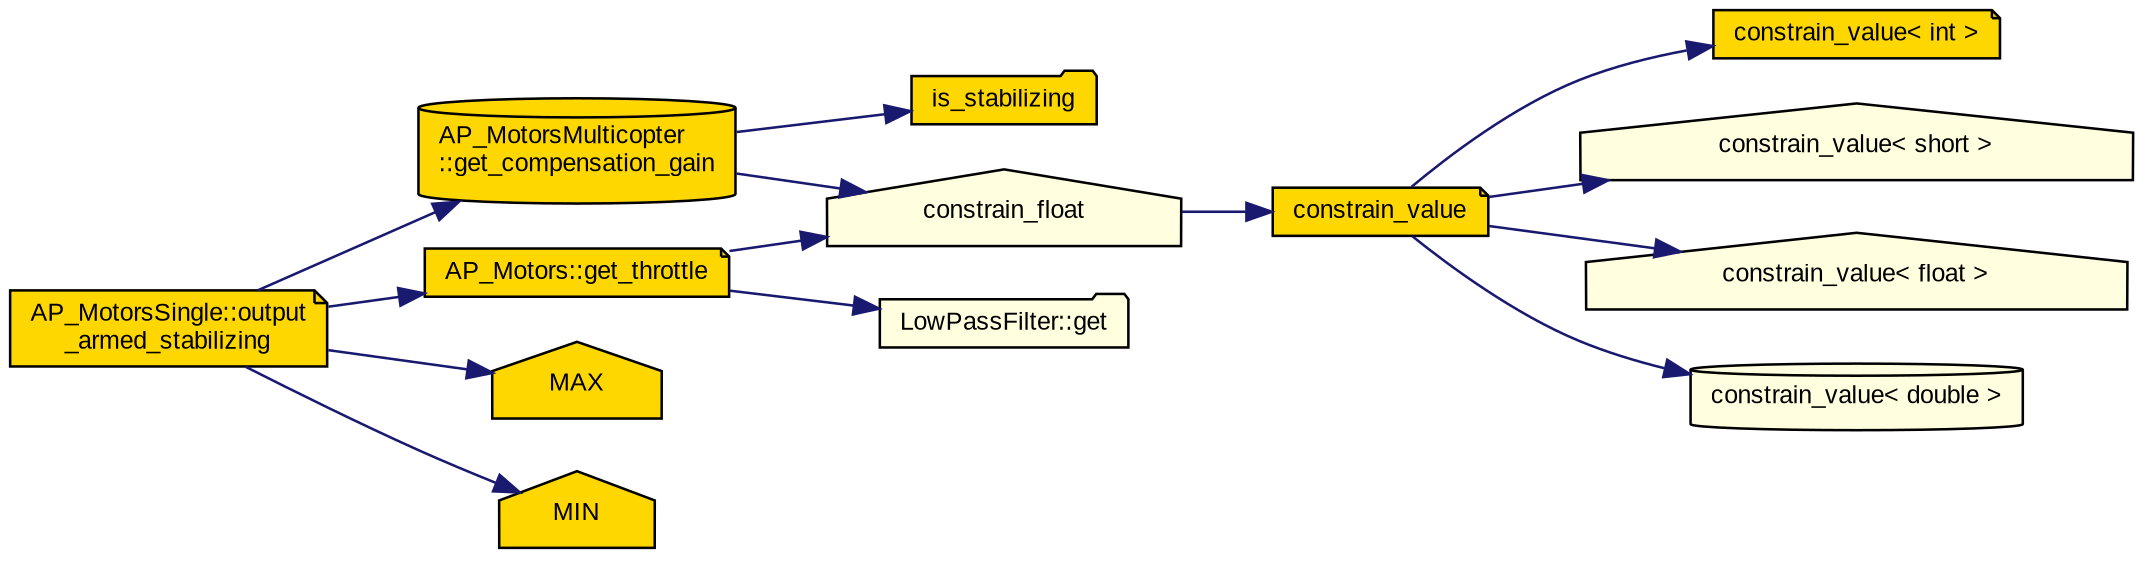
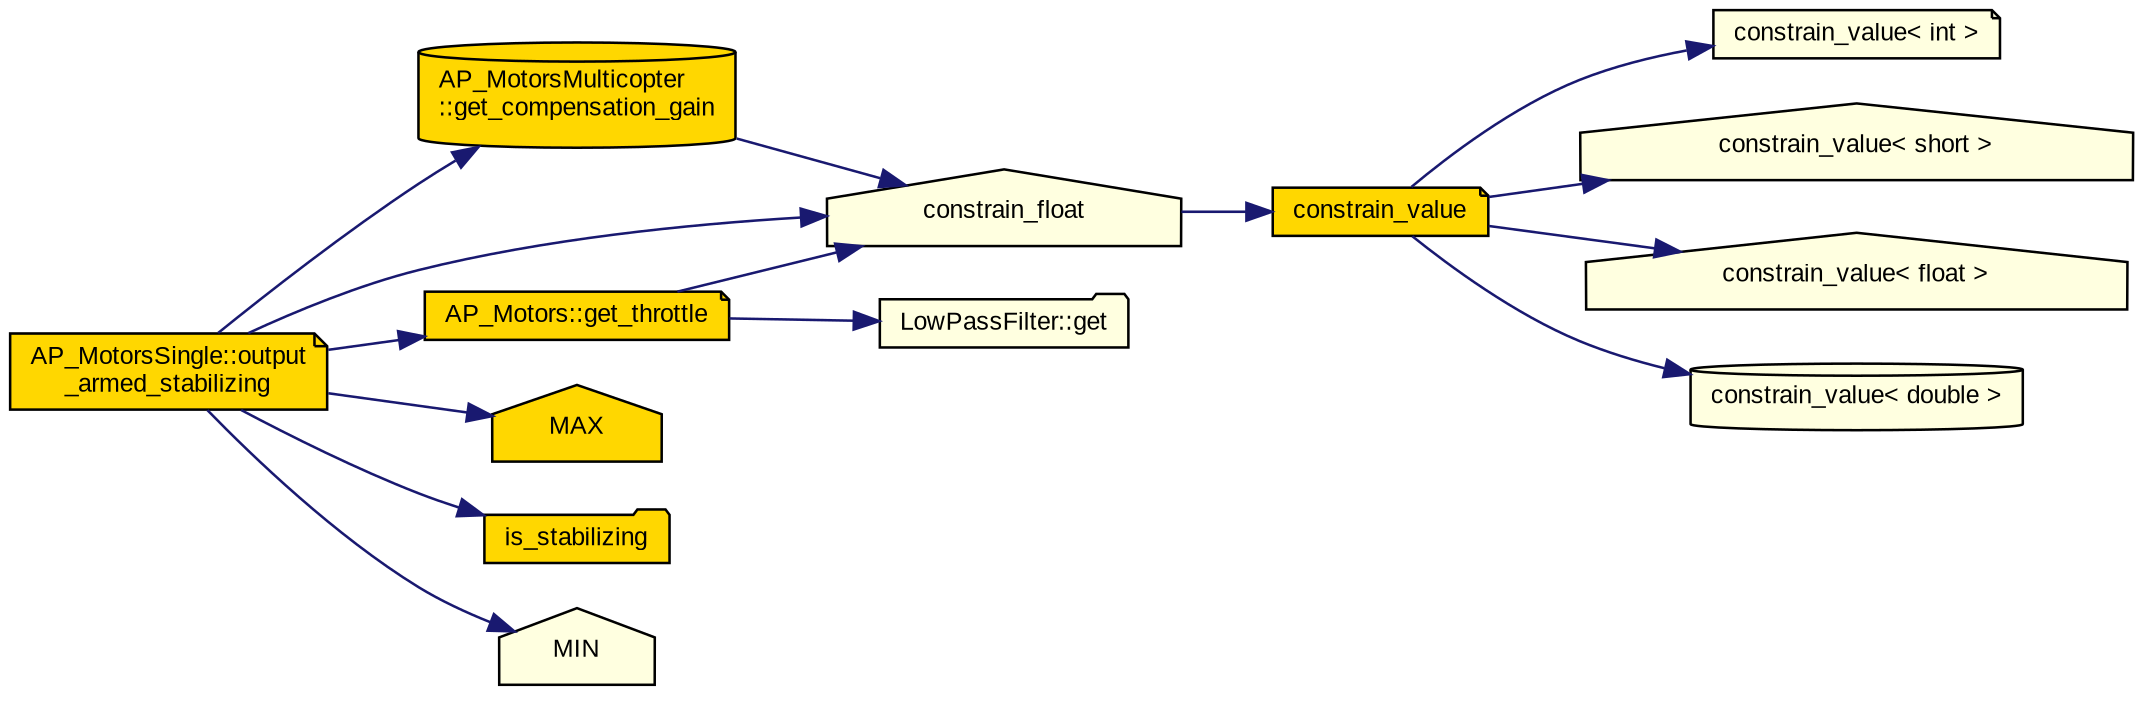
node "constrain_value< int >": fillcolor gold -> lightyellow
edge "AP_MotorsMulticopter ::get_compensation_gain" -> "is_stabilizing": now "AP_MotorsSingle::output _armed_stabilizing" -> "is_stabilizing"
edge "AP_MotorsSingle::output _armed_stabilizing" -> "constrain_float": added
node "MIN": fillcolor gold -> lightyellow
